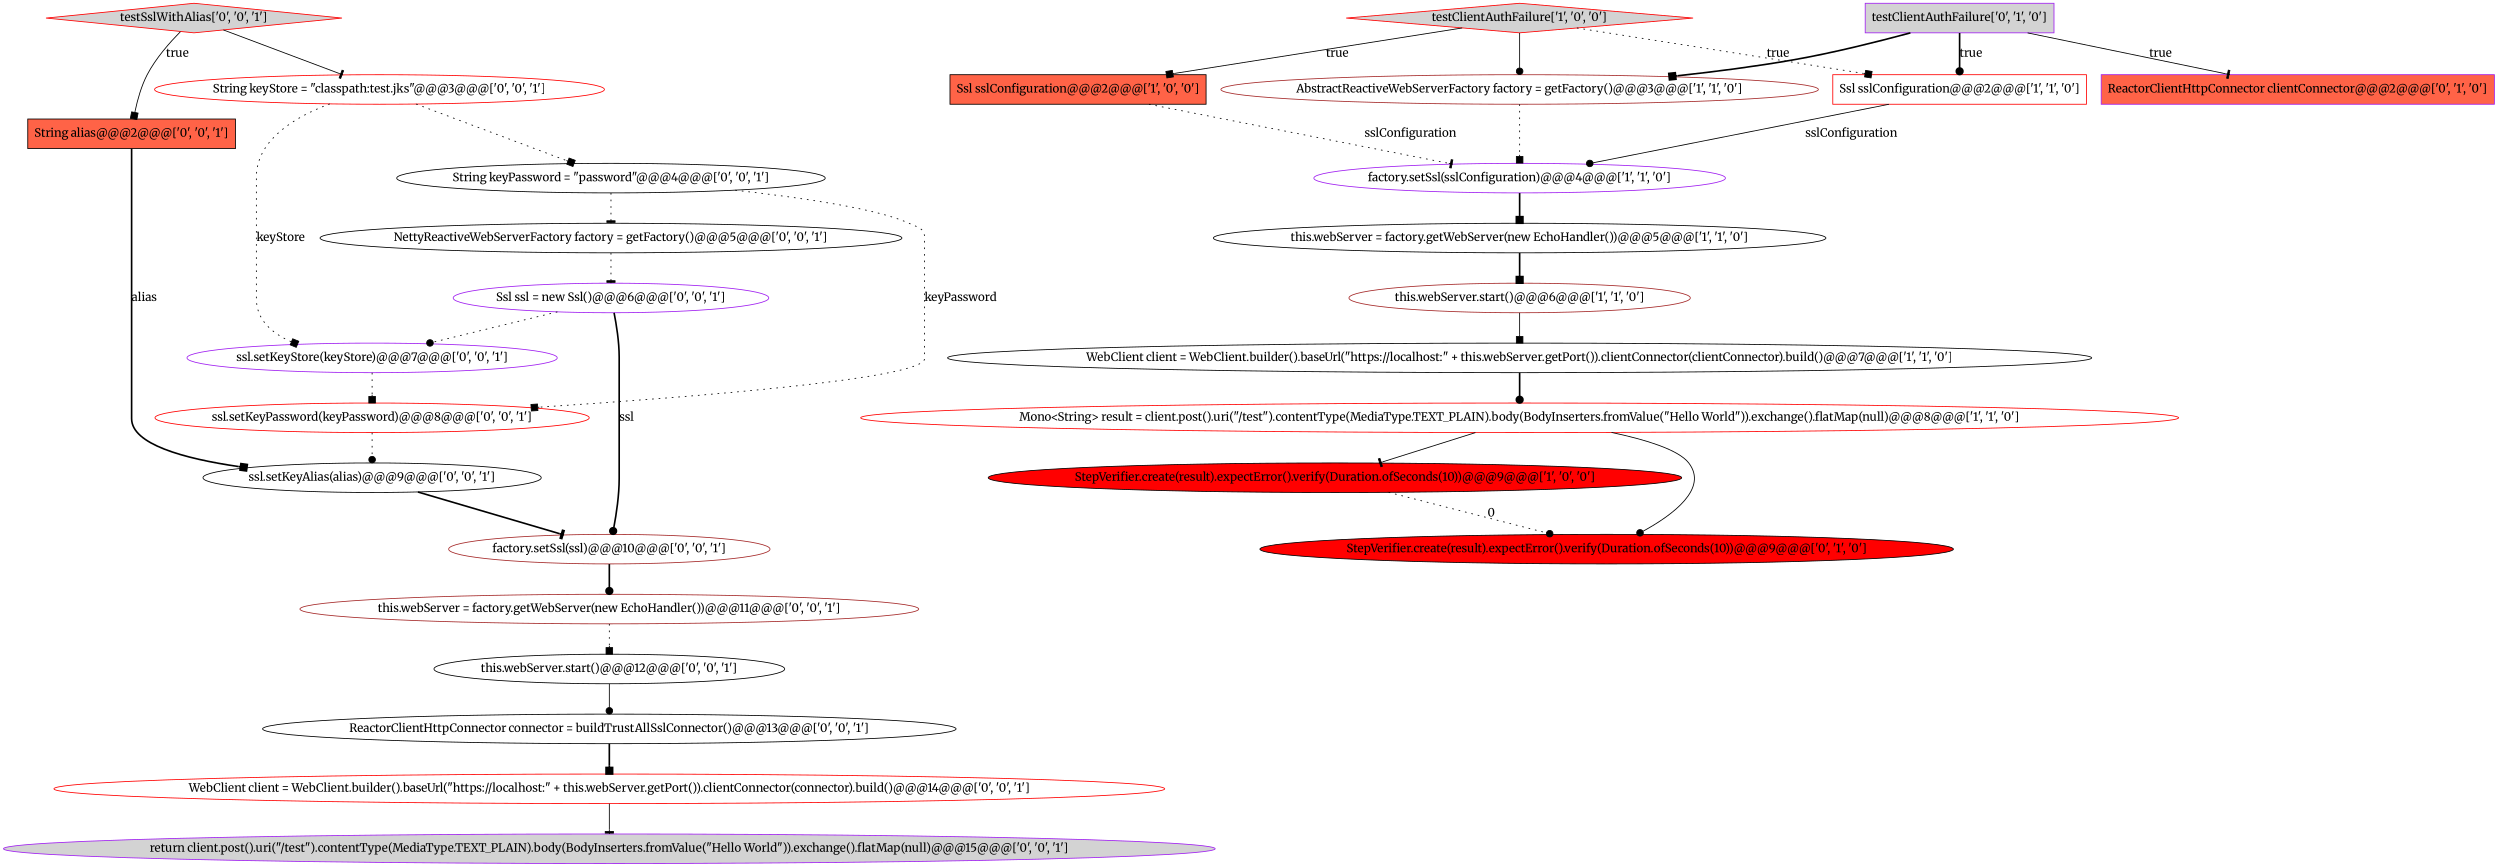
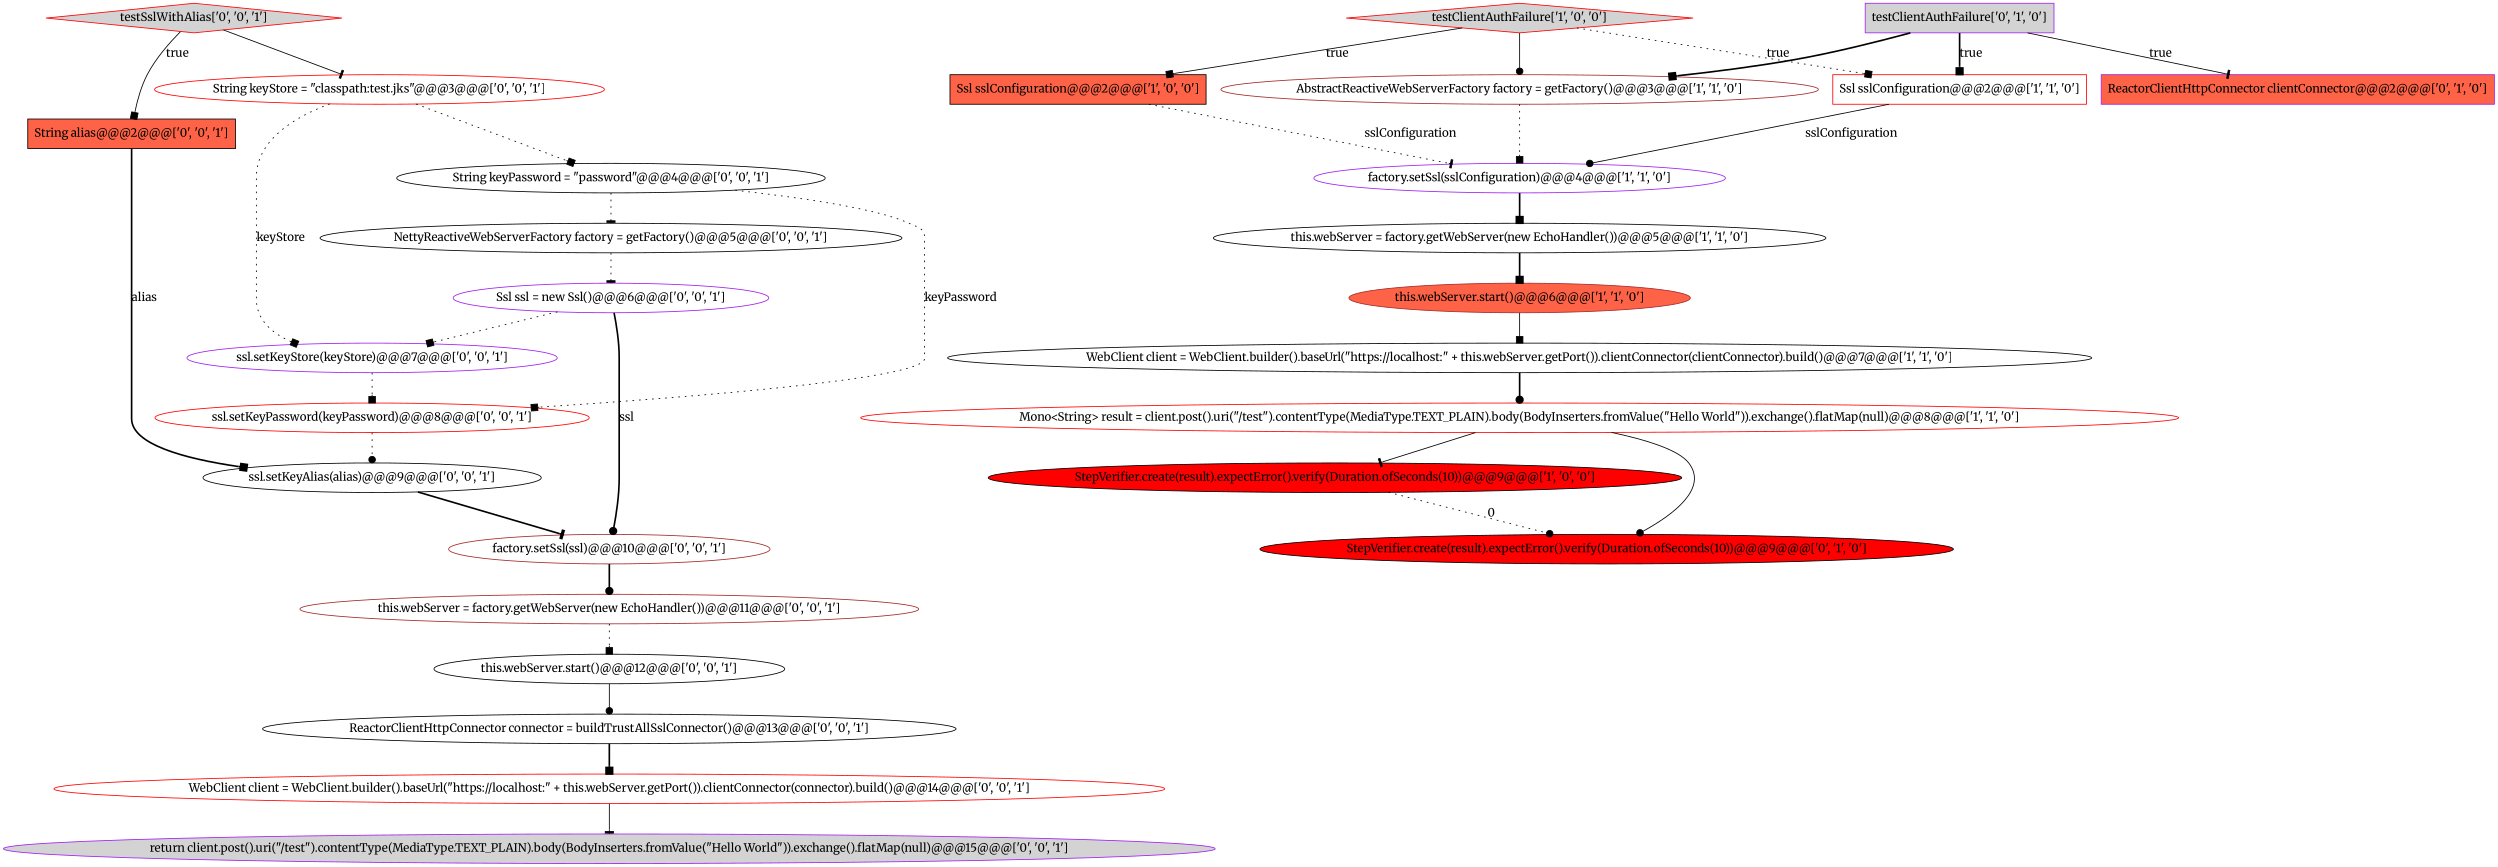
edge "testClientAuthFailure['0', '1', '0']" -> "Ssl sslConfiguration@@@2@@@['1', '1', '0']": arrowhead dot -> box
node "this.webServer.start()@@@6@@@['1', '1', '0']": fillcolor white -> tomato
edge "Ssl ssl = new Ssl()@@@6@@@['0', '0', '1']" -> "ssl.setKeyStore(keyStore)@@@7@@@['0', '0', '1']": arrowhead dot -> box
